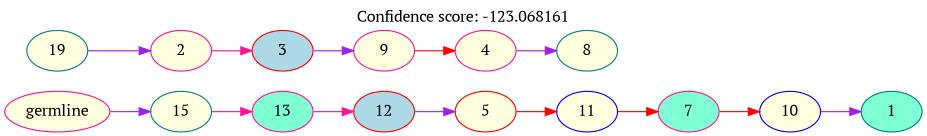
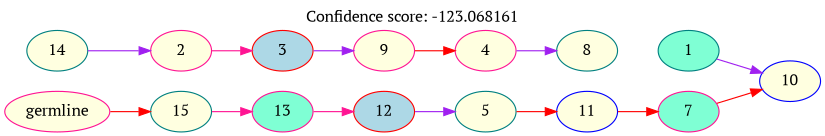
node "19": label "19" -> "14"
edge "germline" -> "15": color purple -> red
node "5": color red -> teal
edge "10" -> "1": reversed
